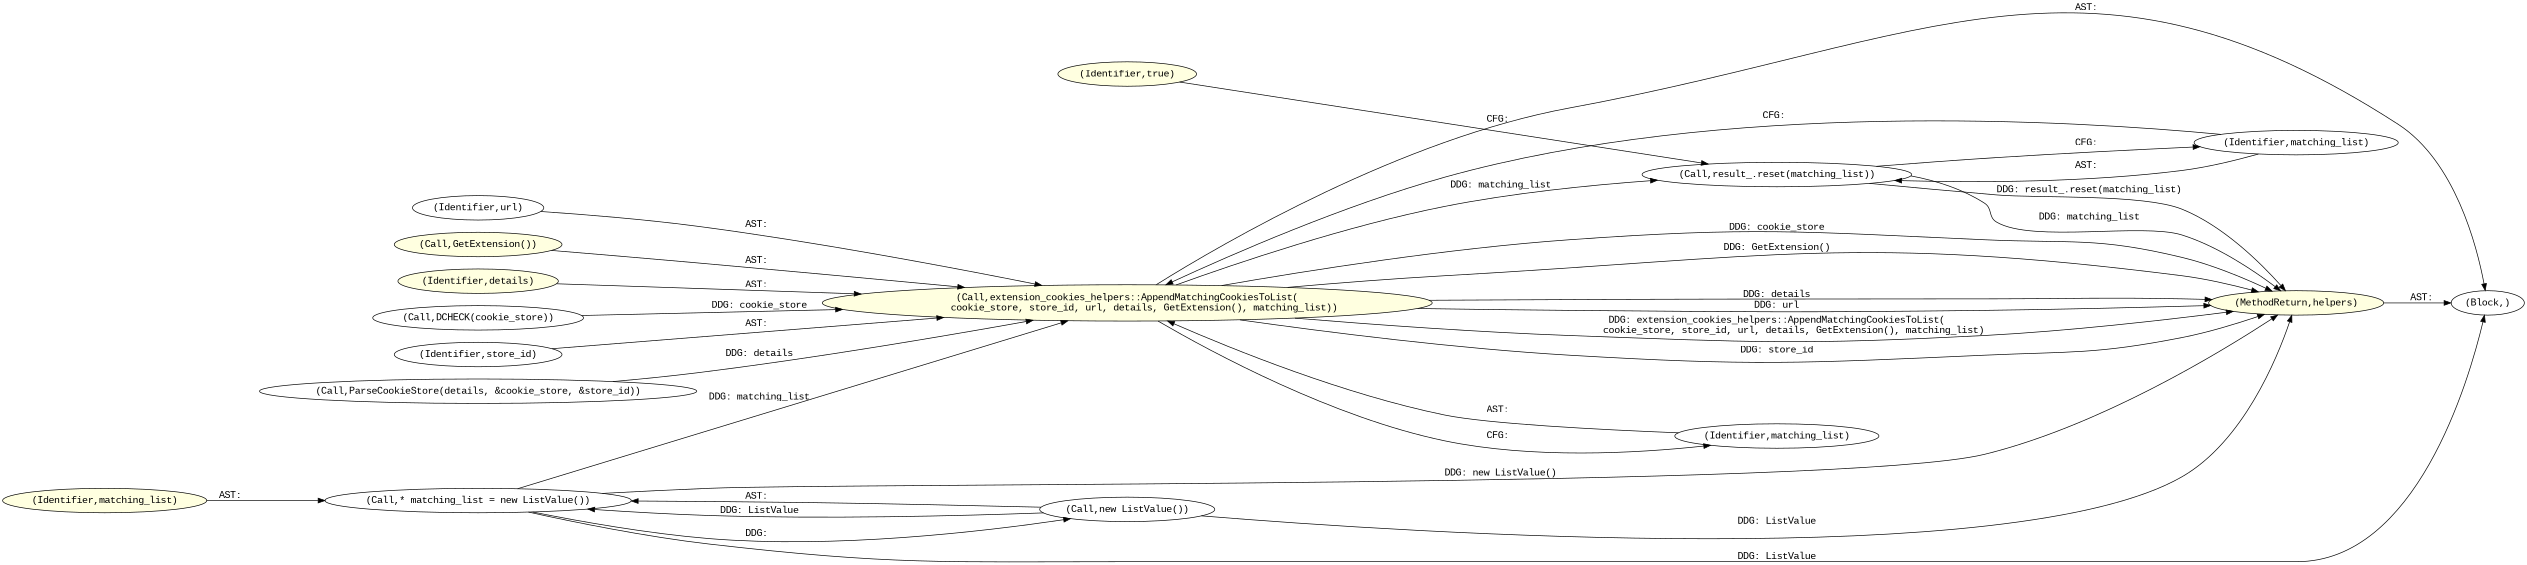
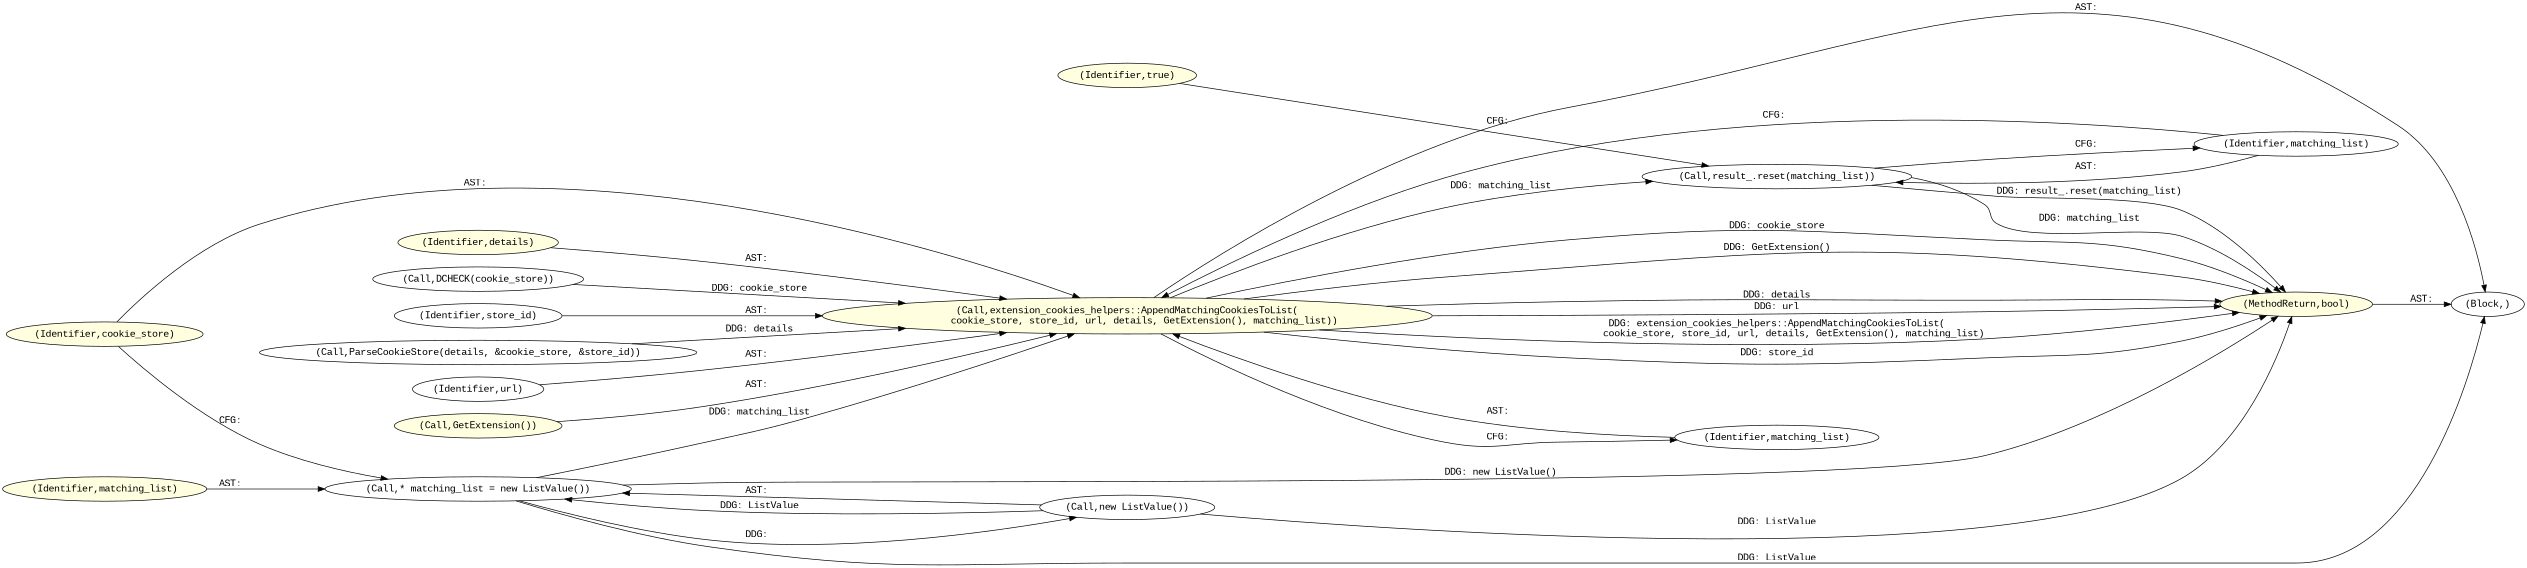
node "(MethodReturn,helpers)": label "(MethodReturn,helpers)" -> "(MethodReturn,bool)"
node "(Identifier,cookie_store)": added
